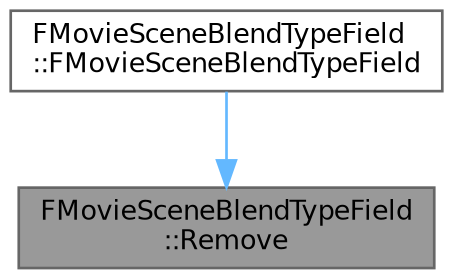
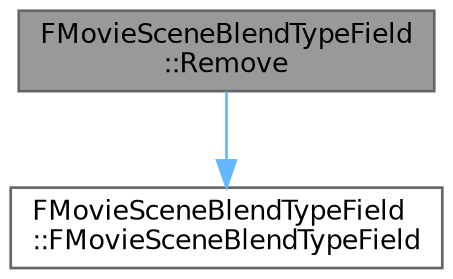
edge "FMovieSceneBlendTypeField ::FMovieSceneBlendTypeField" -> "FMovieSceneBlendTypeField ::Remove": reversed
